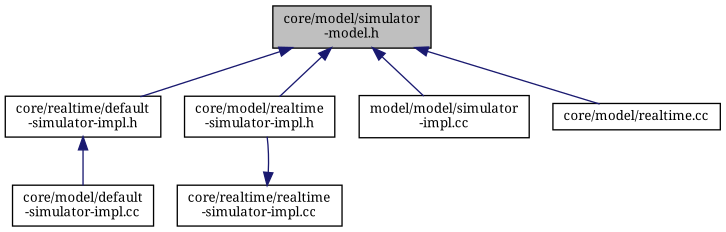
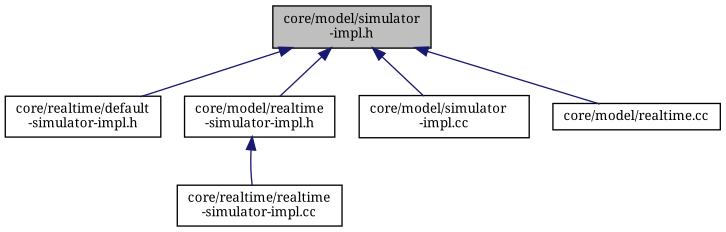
node "core/model/simulator -model.h": label "core/model/simulator -model.h" -> "core/model/simulator -impl.h"
node "model/model/simulator -impl.cc": label "model/model/simulator -impl.cc" -> "core/model/simulator -impl.cc"
edge "core/model/realtime -simulator-impl.h" -> "core/realtime/realtime -simulator-impl.cc": reversed
node "core/model/default -simulator-impl.cc": removed
